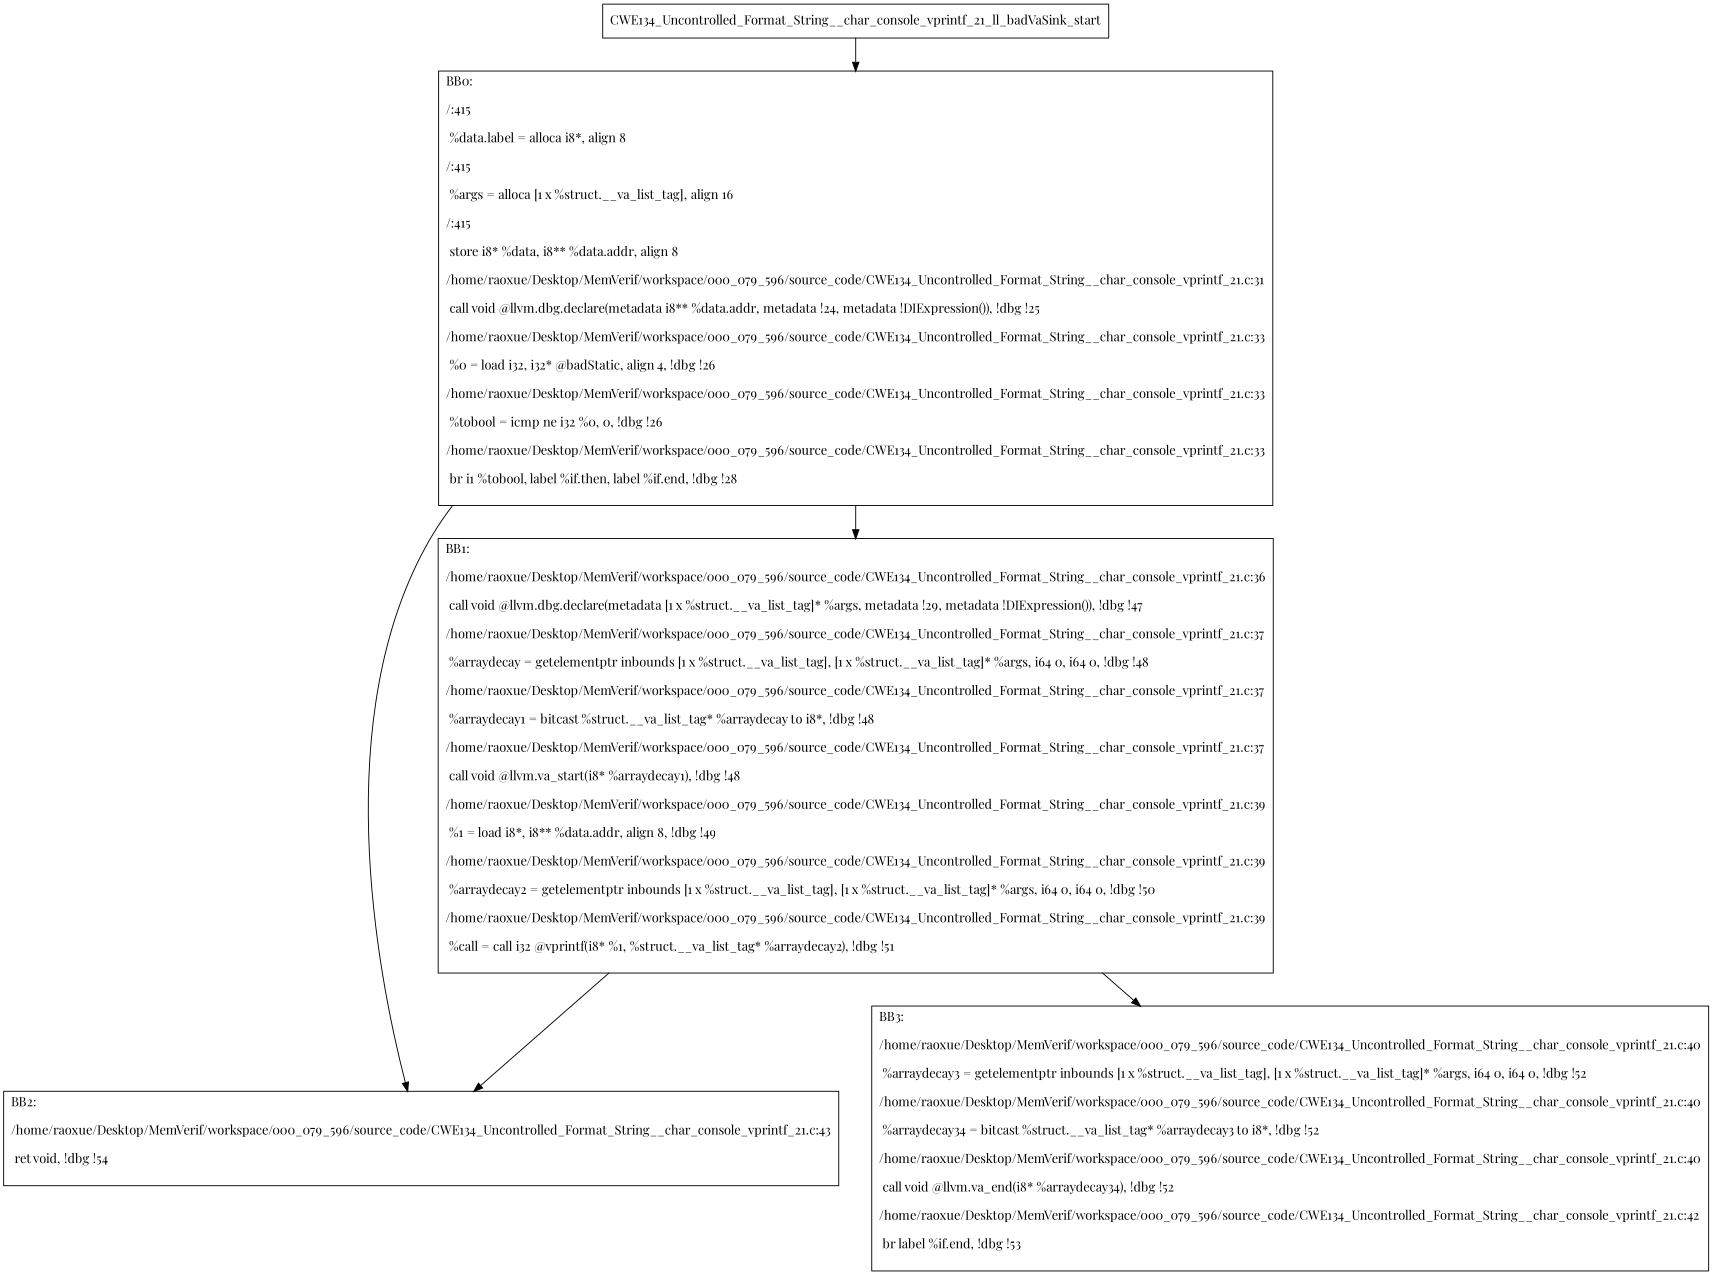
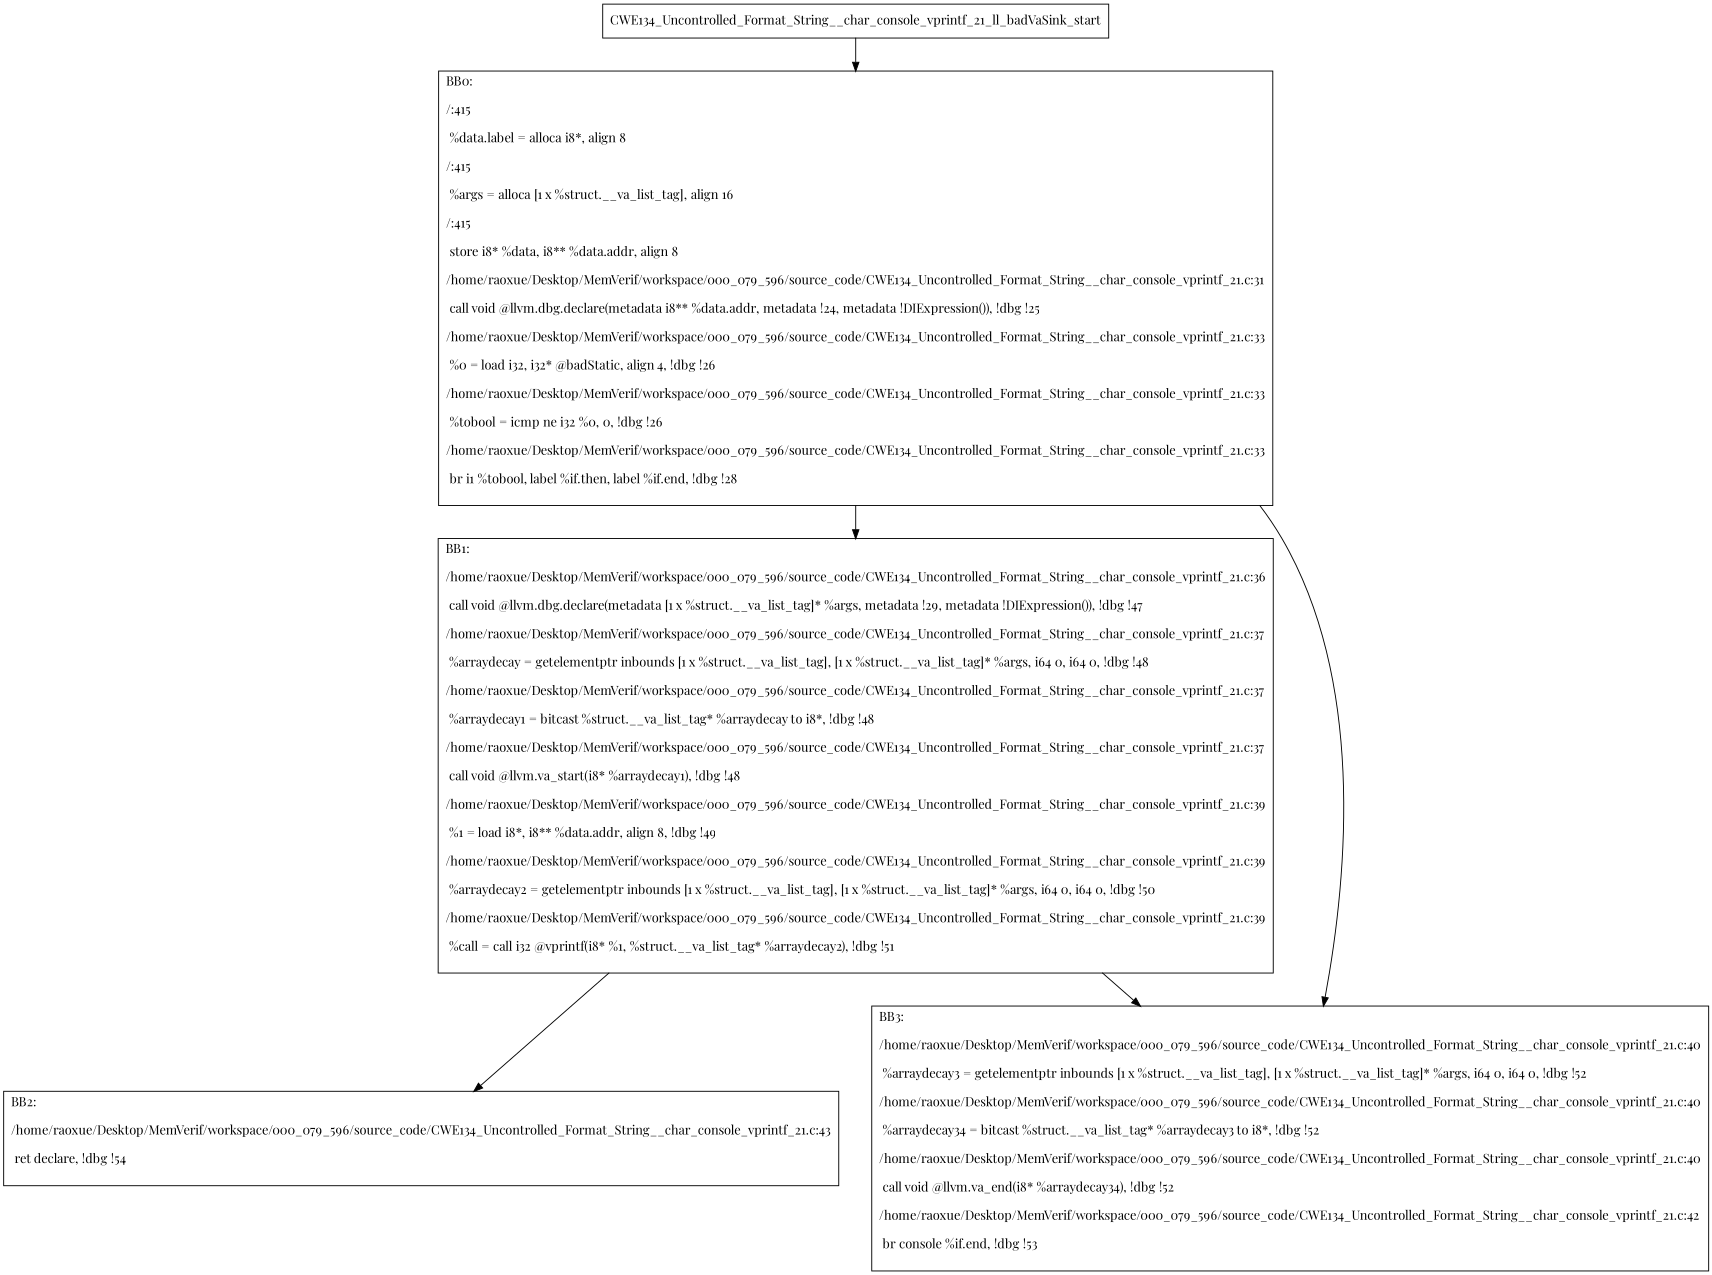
edge "BB0:" -> "BB2:": now "BB0:" -> "BB3:"
node "BB2:": text "ret void, !dbg !54" -> "ret declare, !dbg !54"
node "BB3:": text "br label %if.end, !dbg !53" -> "br console %if.end, !dbg !53"
